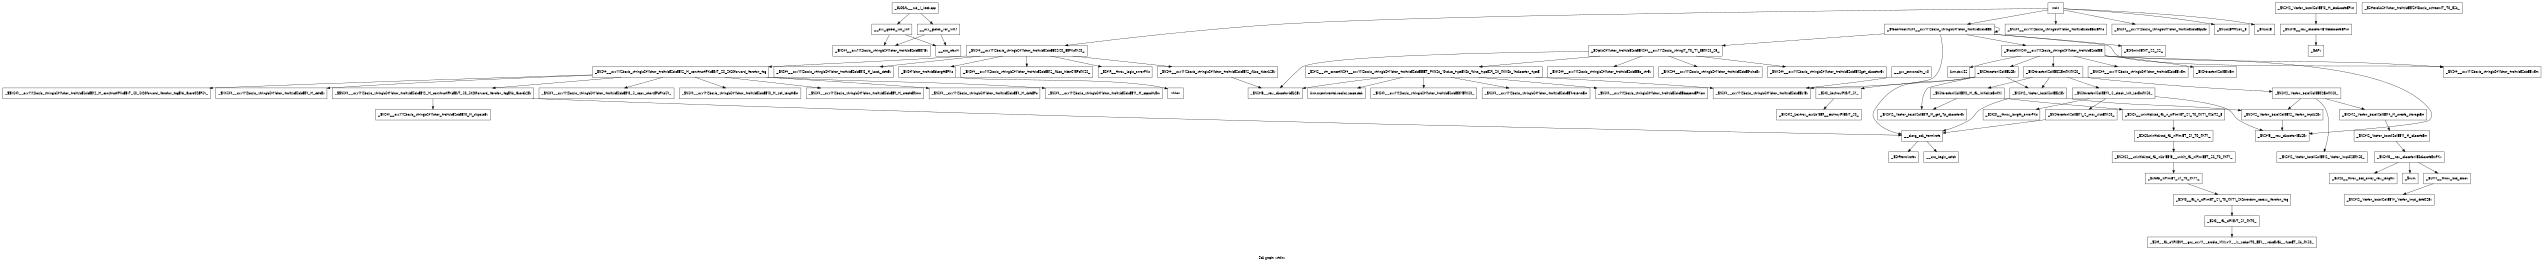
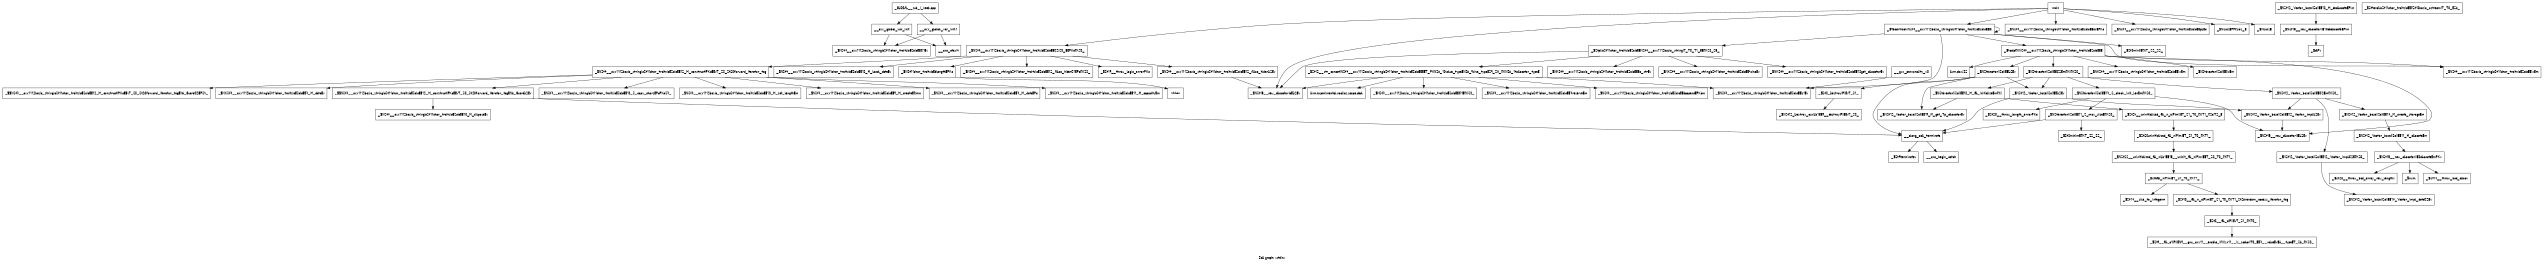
edge "main" -> "_ZNSt15__new_allocatorIcED2Ev": added
node "_ZSt3minImERKT_S2_S2_": added
edge "_ZSt17__throw_bad_allocv" -> "_ZNSt12_Vector_baseIiSaIiEE17_Vector_impl_dataC2Ev": now "_ZNSt12_Vector_baseIiSaIiEE12_Vector_implC2ERKS0_" -> "_ZNSt12_Vector_baseIiSaIiEE17_Vector_impl_dataC2Ev"
node "_ZSt17__size_to_integerm": added
